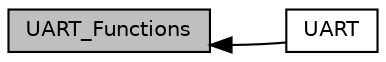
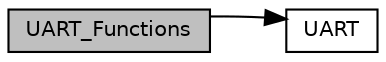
edge "UART" -> "UART_Functions": reversed
